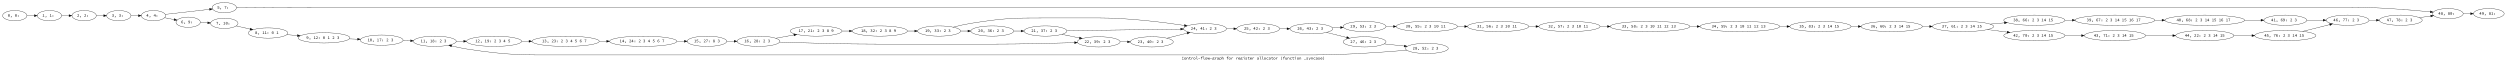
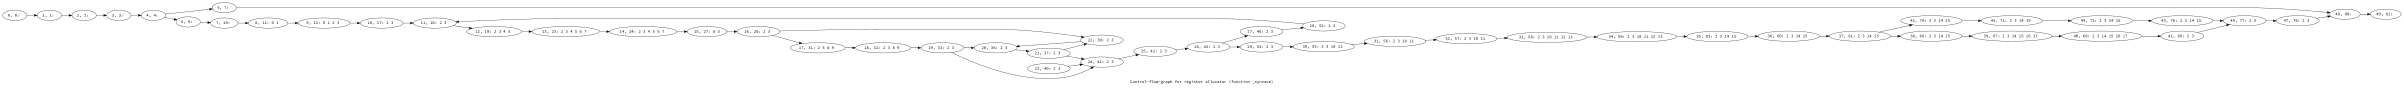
node "17, 21: 2 3 8 9": label "17, 21: 2 3 8 9" -> "17, 31: 2 3 8 9"
node "44, 22: 2 3 14 15": label "44, 22: 2 3 14 15" -> "44, 72: 2 3 14 15"
edge "22, 39: 2 3" -> "23, 40: 2 3": now "22, 39: 2 3" -> "20, 36: 2 3"
